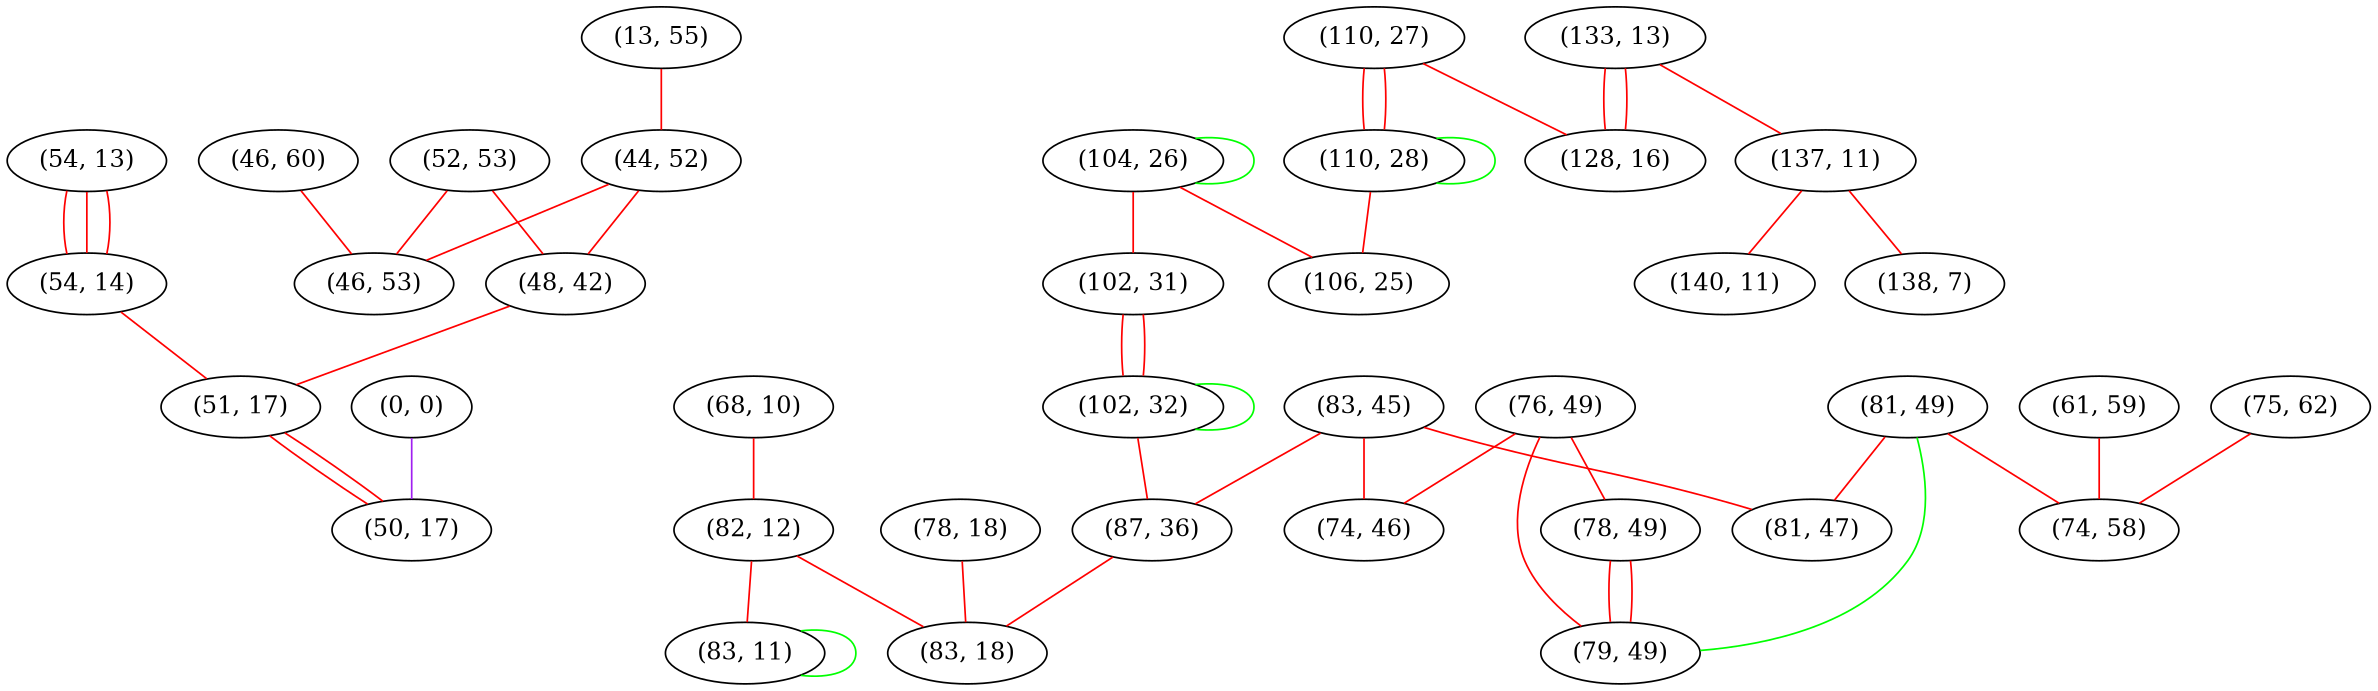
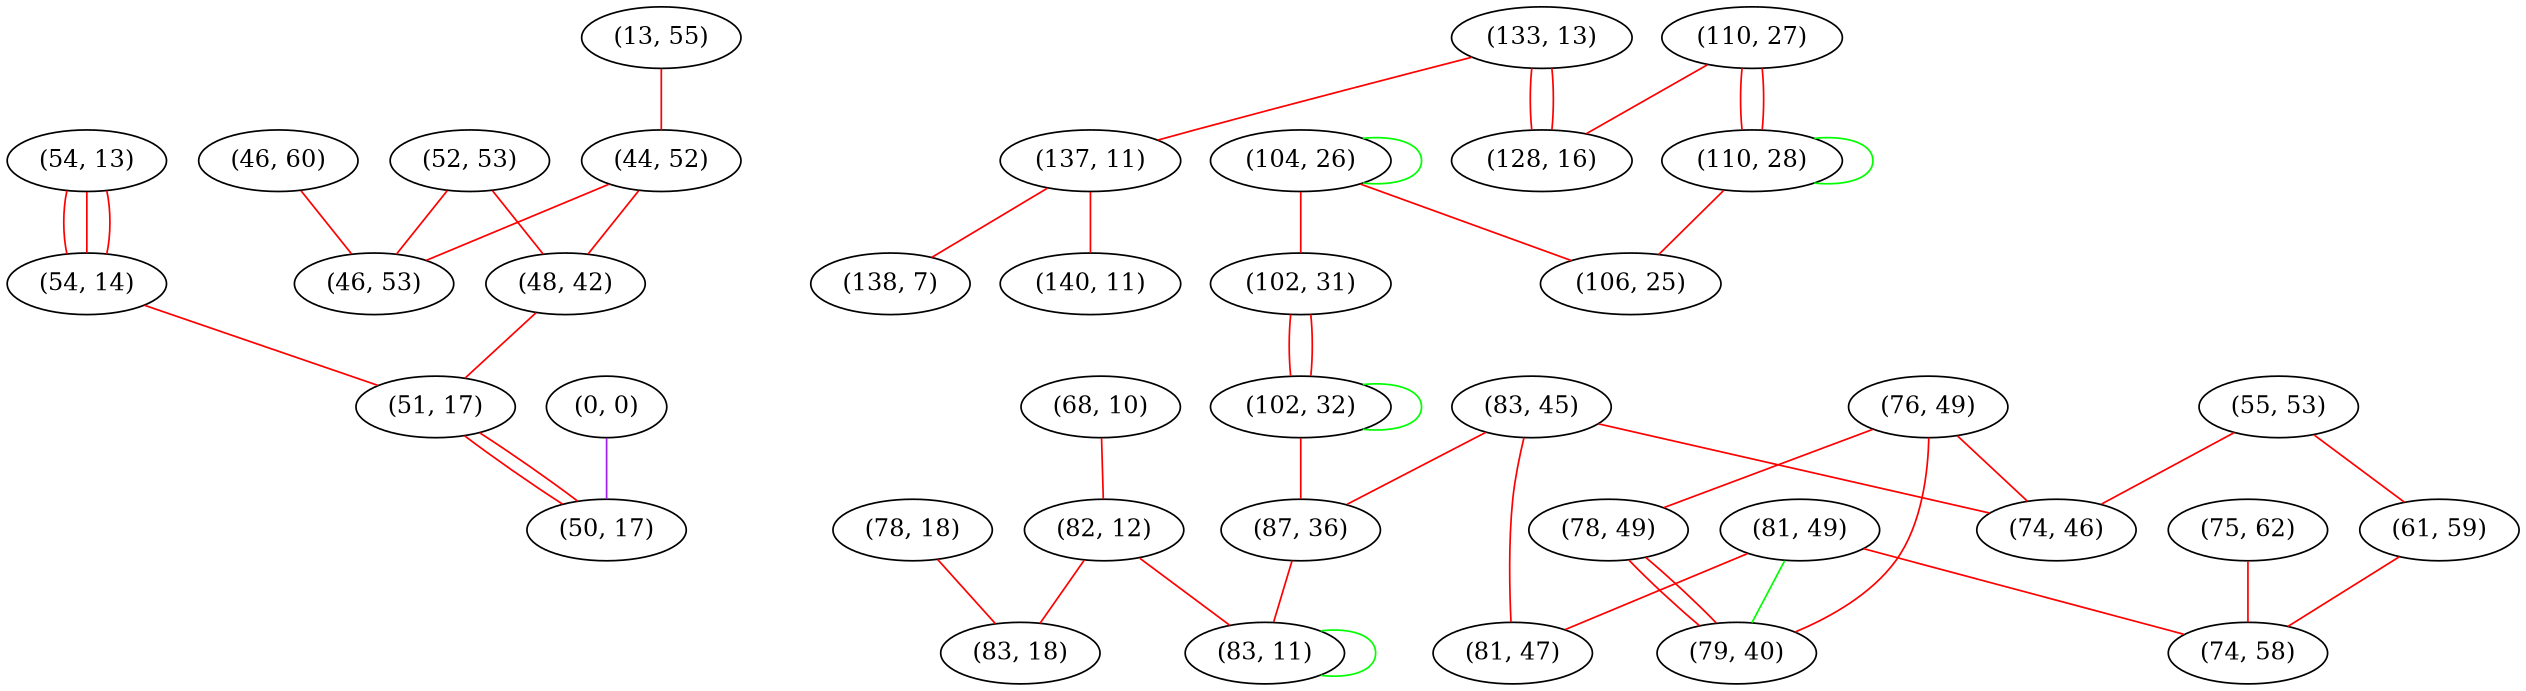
node "(55, 53)": added
edge "(87, 36)" -- "(83, 18)": now "(87, 36)" -- "(83, 11)"
node "(79, 49)": label "(79, 49)" -> "(79, 40)"
